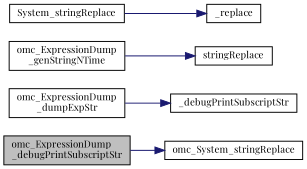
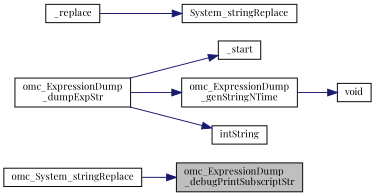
edge "System_stringReplace" -> "_replace": reversed
node "stringReplace": label "stringReplace" -> "void"
edge "omc_ExpressionDump _dumpExpStr" -> "omc_ExpressionDump _genStringNTime": added
node "_debugPrintSubscriptStr": label "_debugPrintSubscriptStr" -> "_start"
node "intString": added
edge "omc_ExpressionDump _debugPrintSubscriptStr" -> "omc_System_stringReplace": reversed
